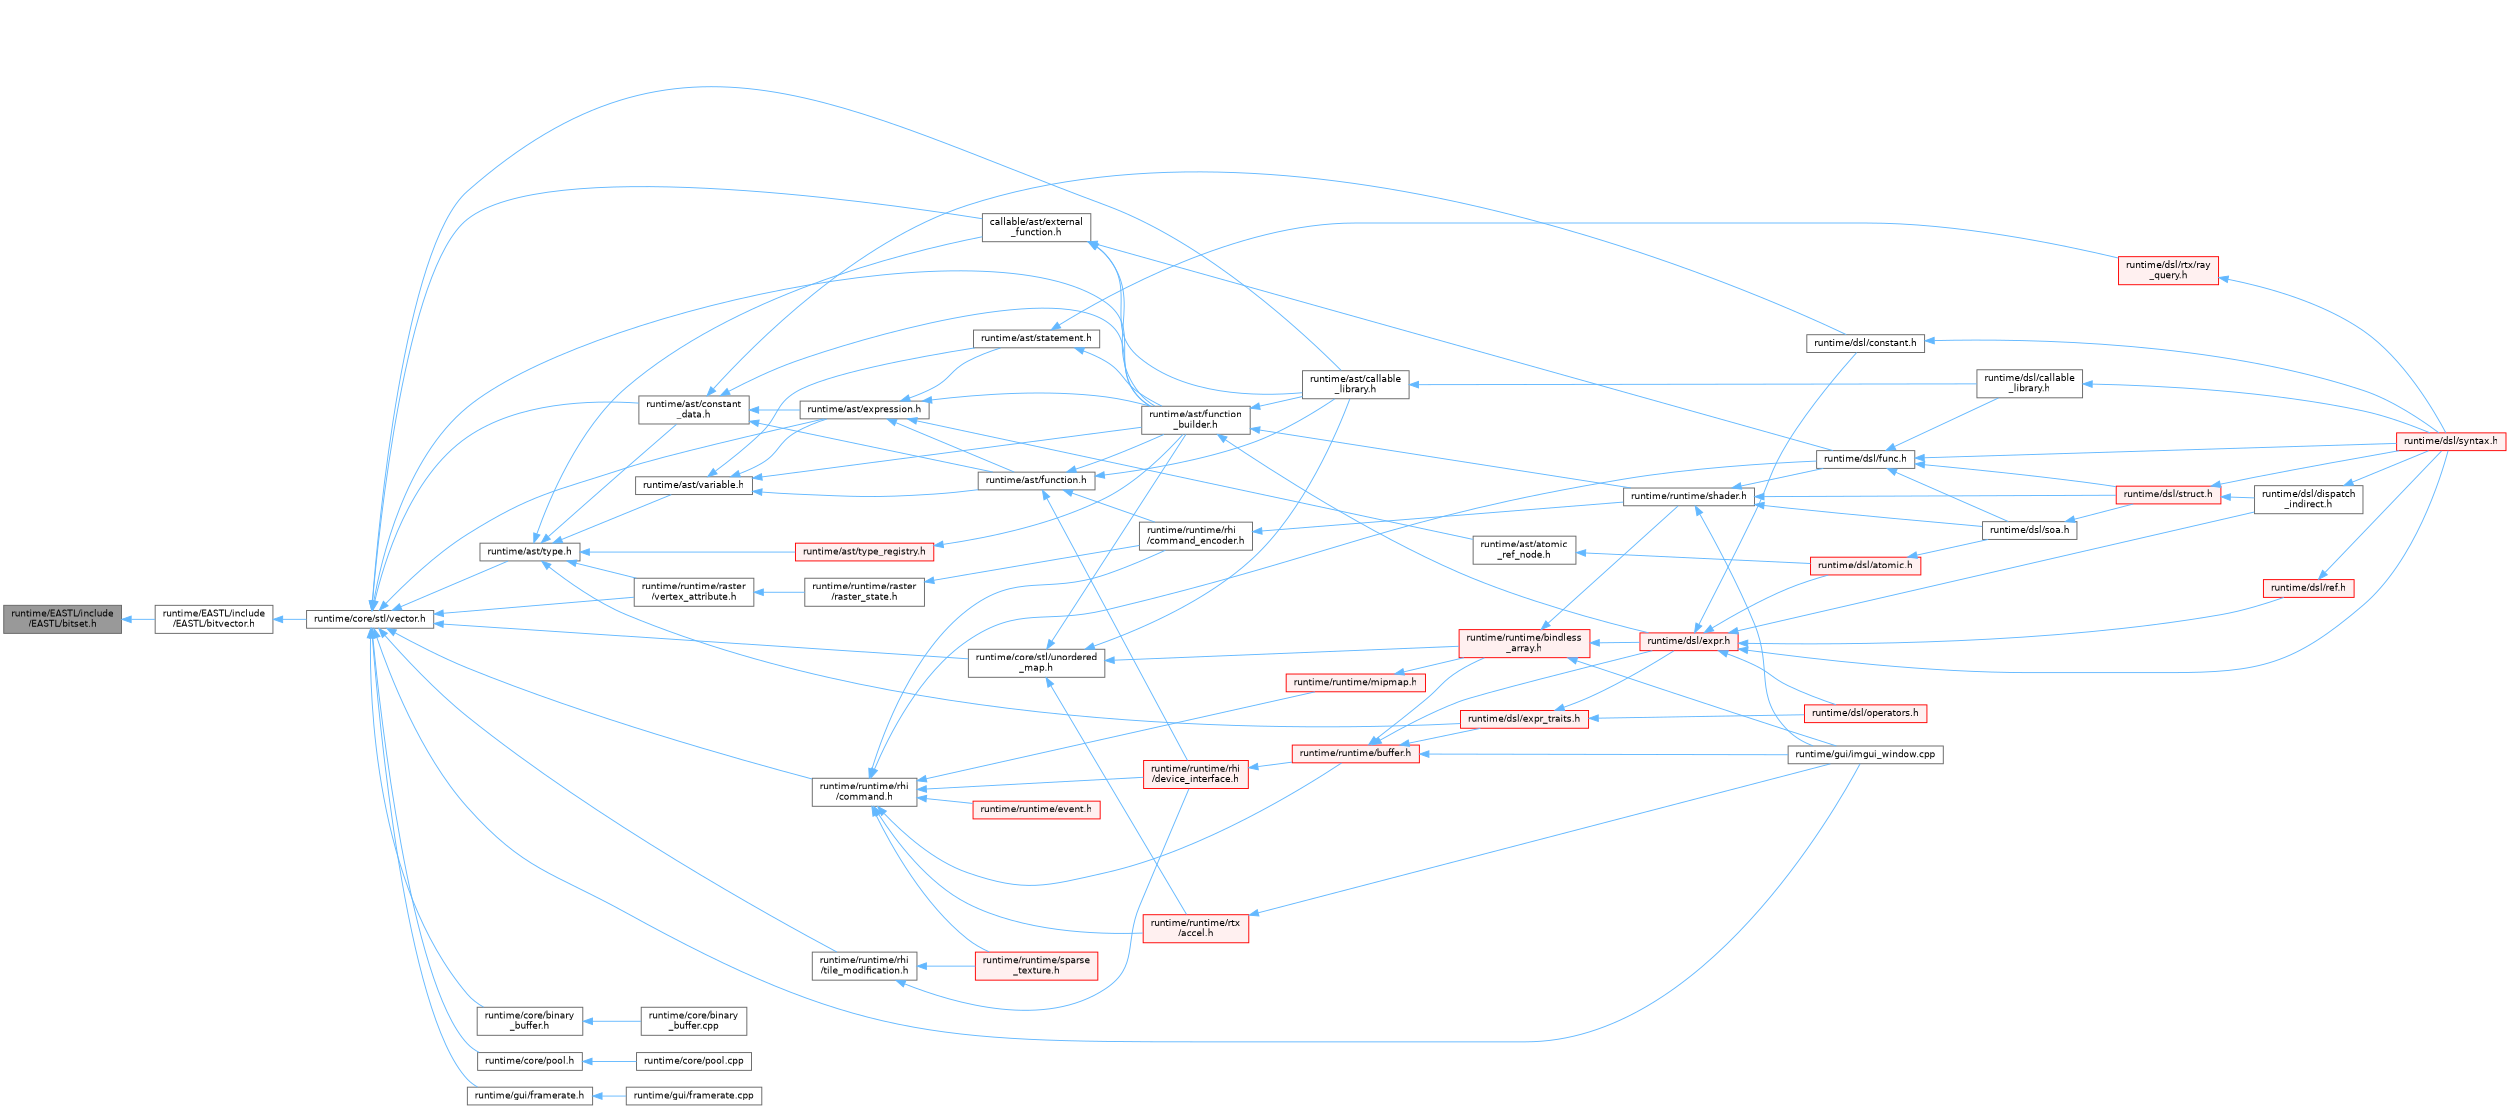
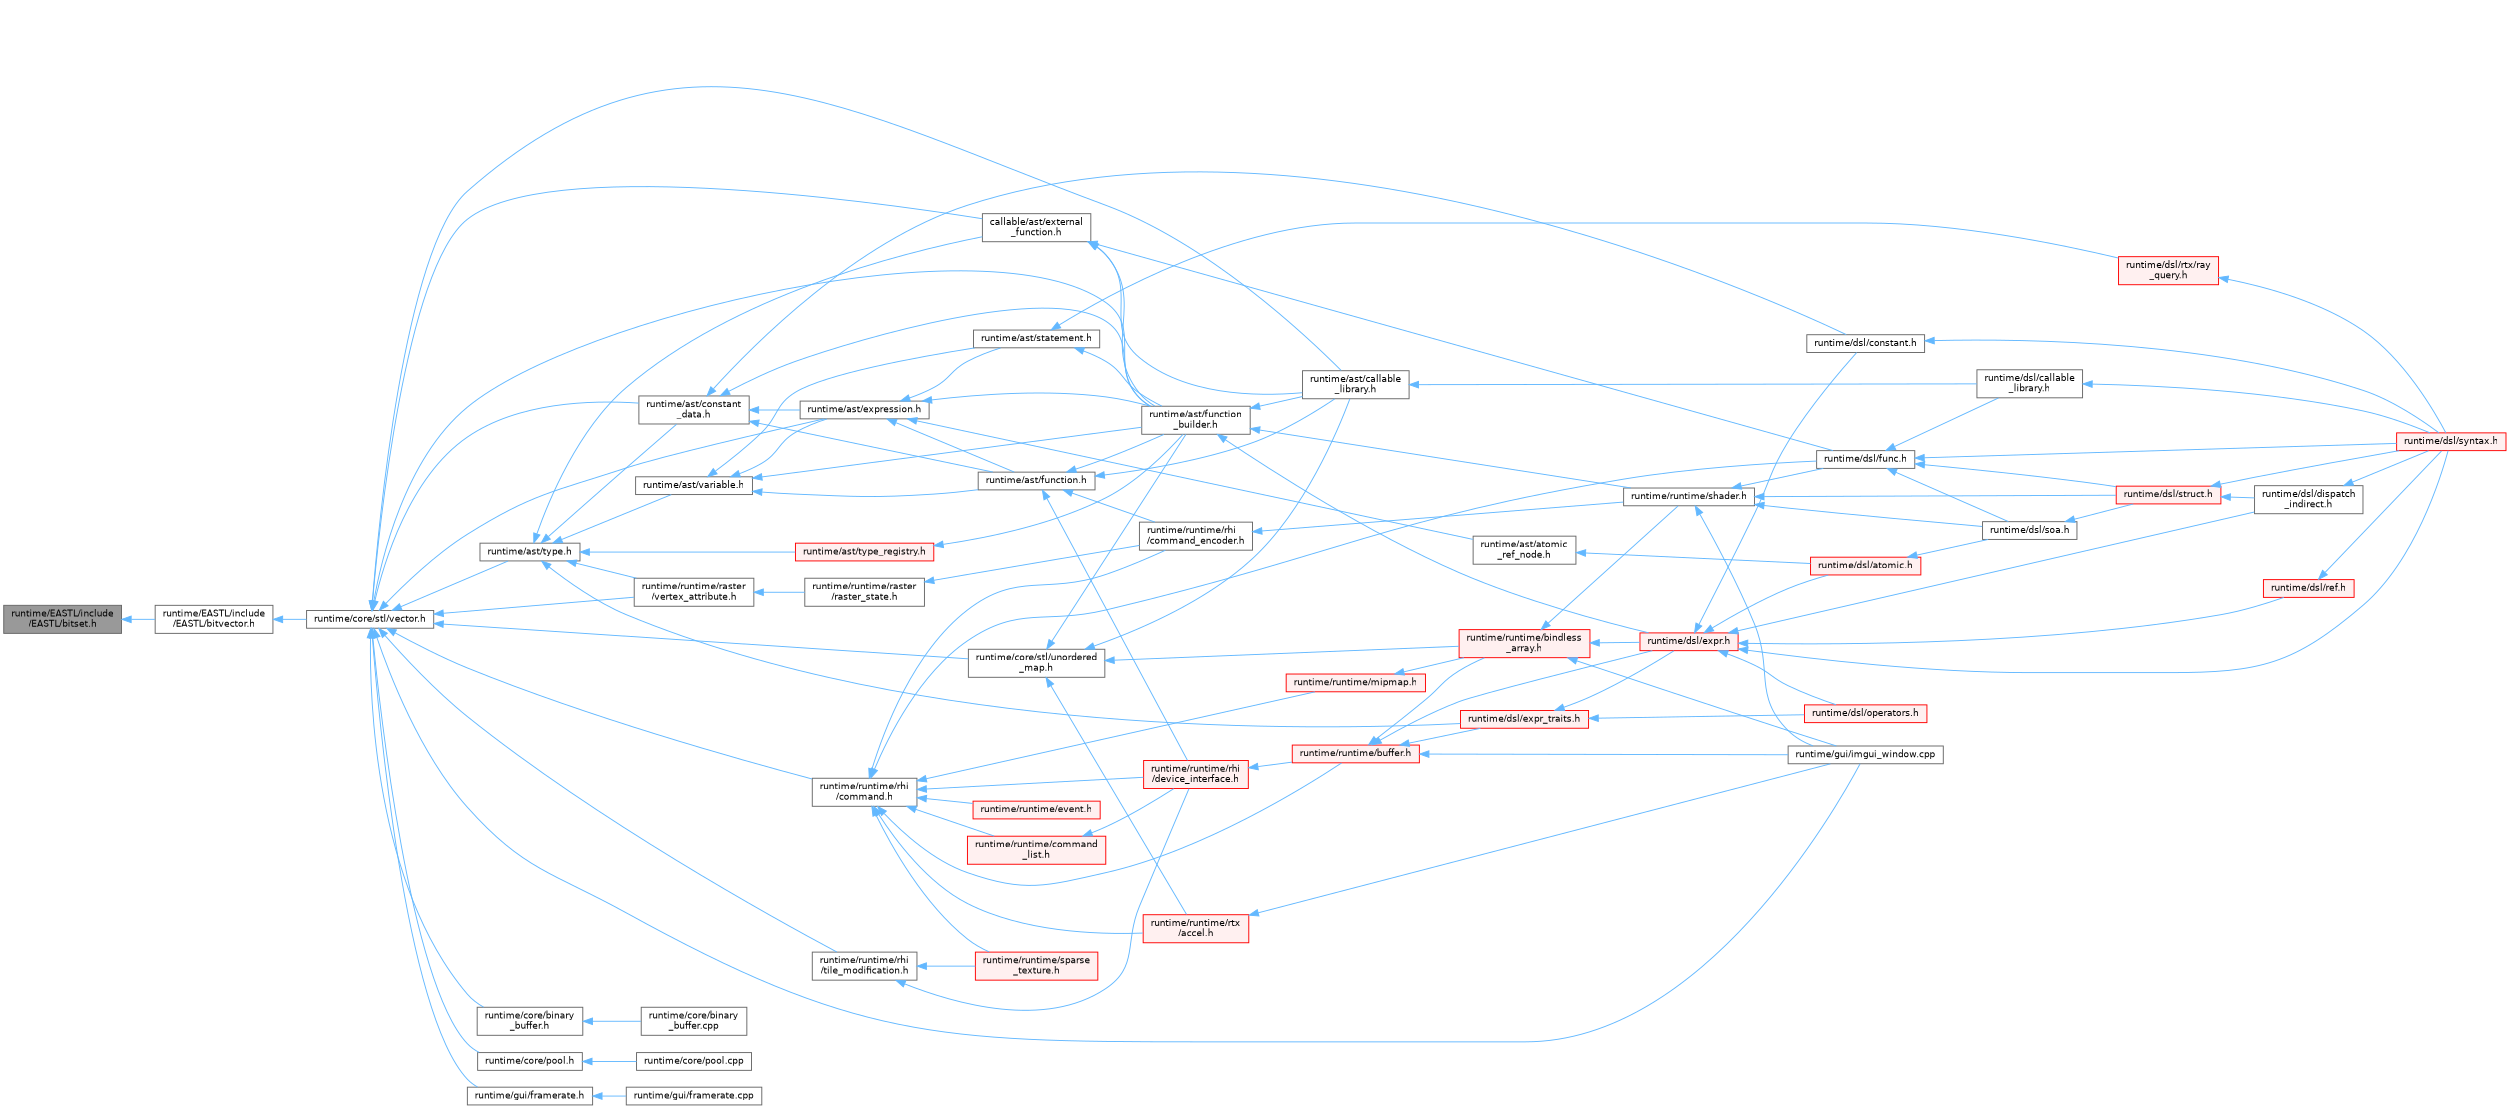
node "runtime/runtime/command _list.h": added
